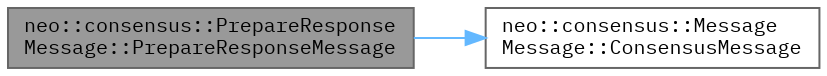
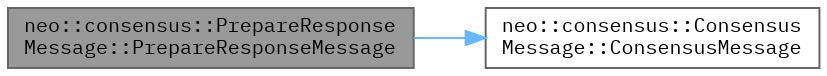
node "neo::consensus::Message Message::ConsensusMessage": label "neo::consensus::Message Message::ConsensusMessage" -> "neo::consensus::Consensus Message::ConsensusMessage"
